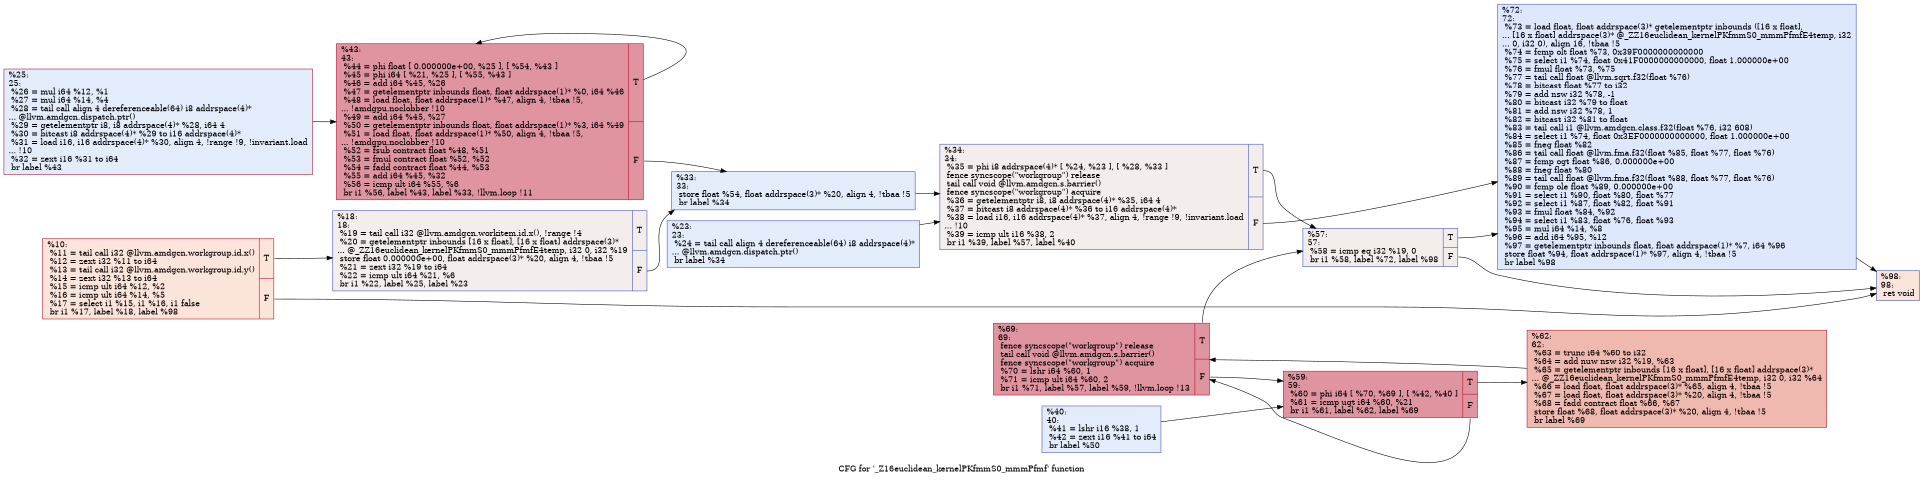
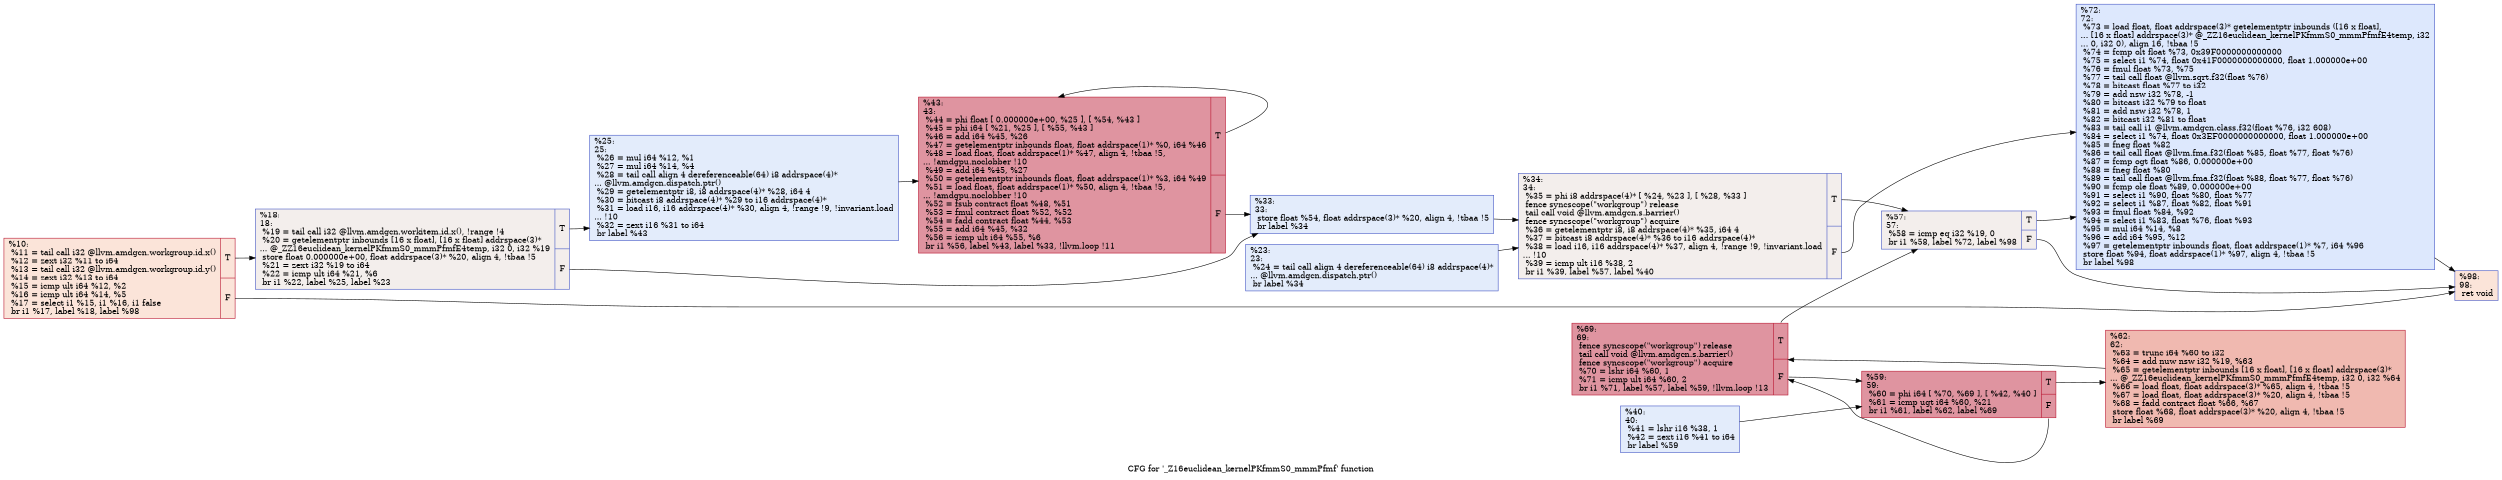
node "%25:": color #b70d28ff -> #3d50c3ff
edge "%18:" -> "%25:": added
node "%40:": text "br label %50" -> "br label %59"
